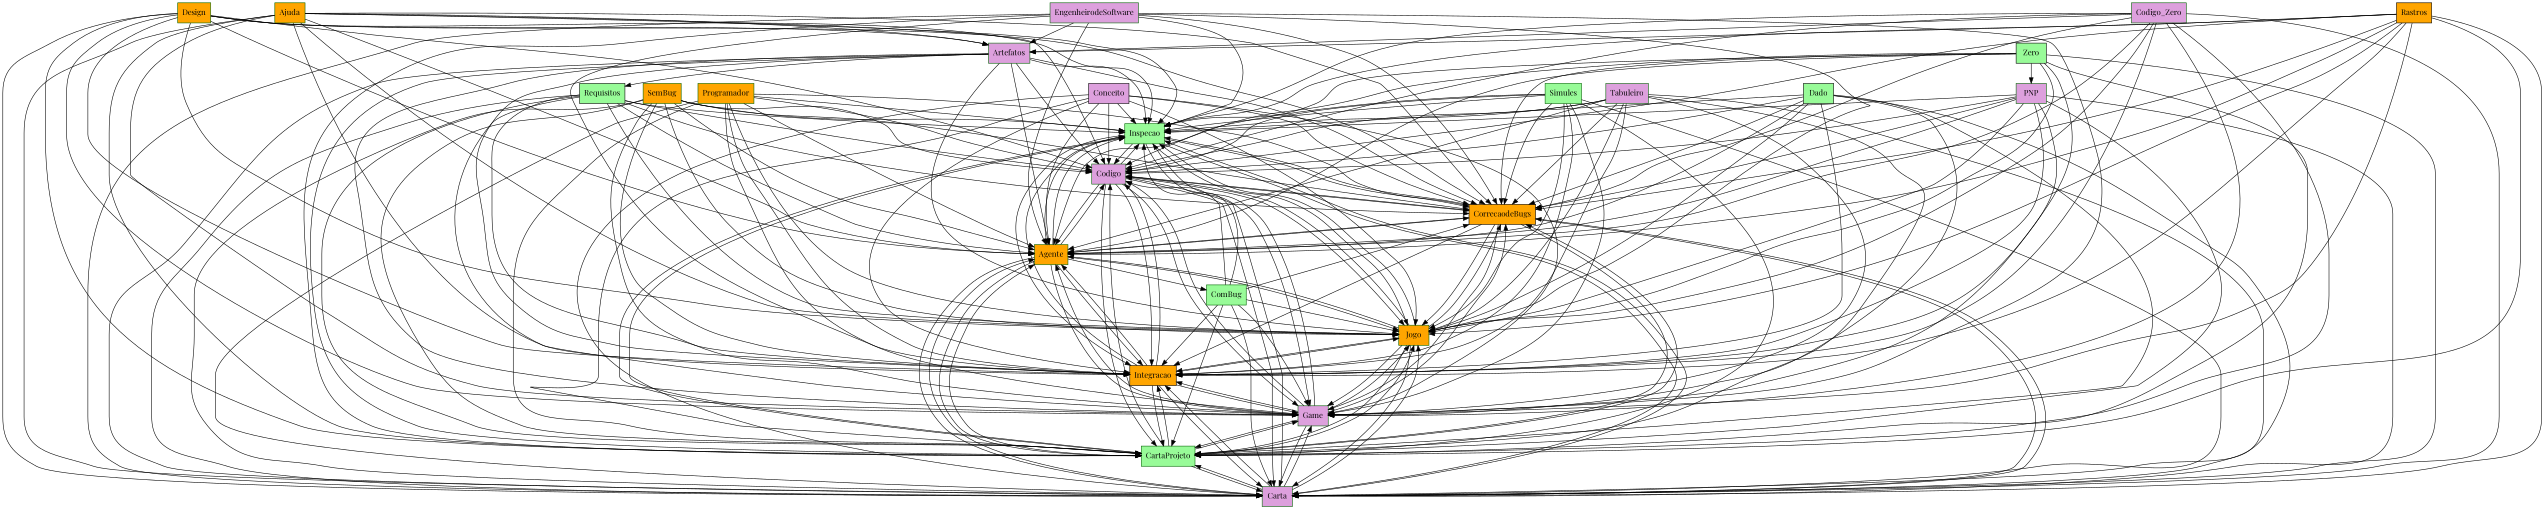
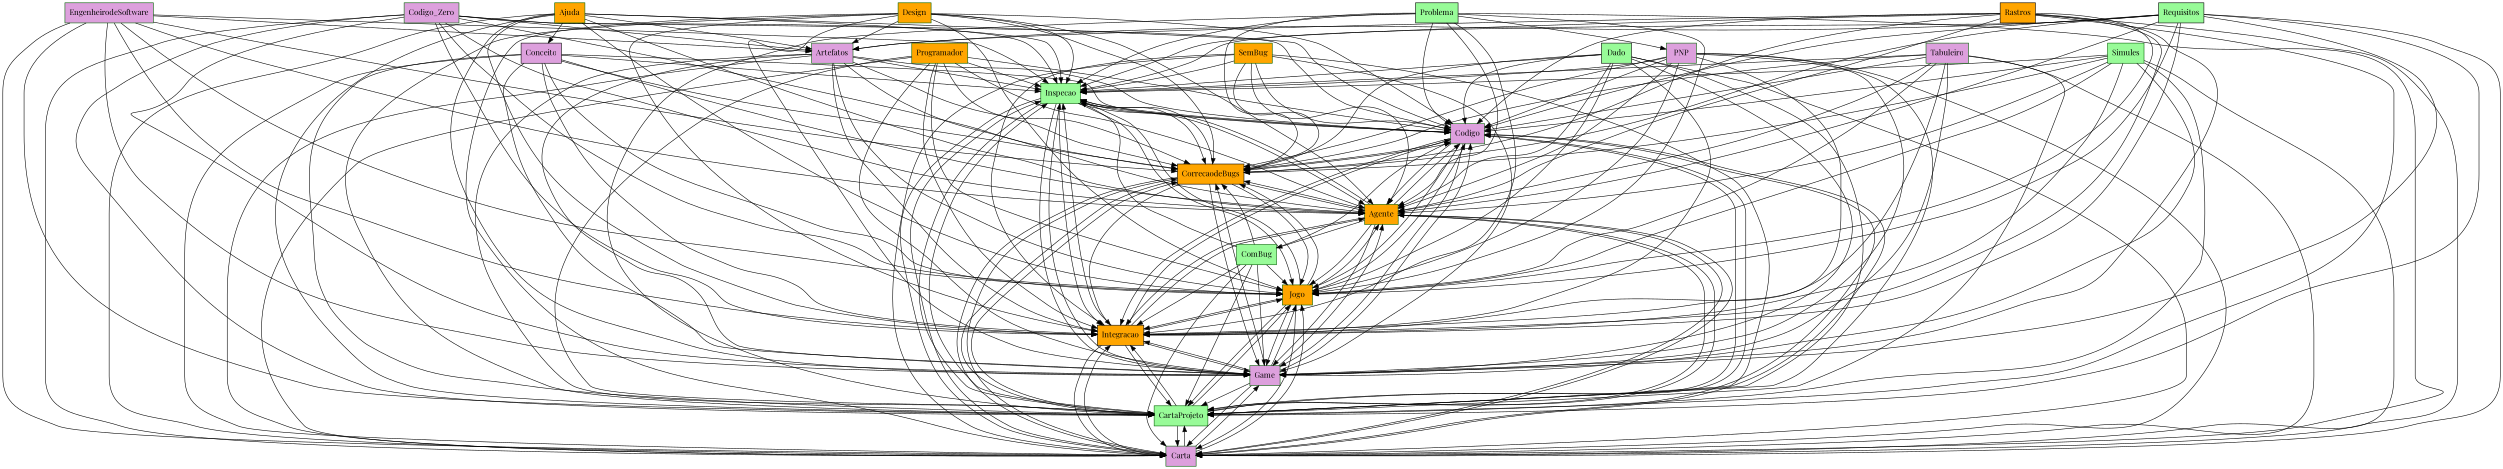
edge "Ajuda" -> "CorrecaodeBugs": now "Ajuda" -> "Conceito"
node "Zero": label "Zero" -> "Problema"
edge "Artefatos" -> "Requisitos": reversed
edge "SemBug" -> "Jogo": removed
edge "CartaProjeto" -> "Game": removed
